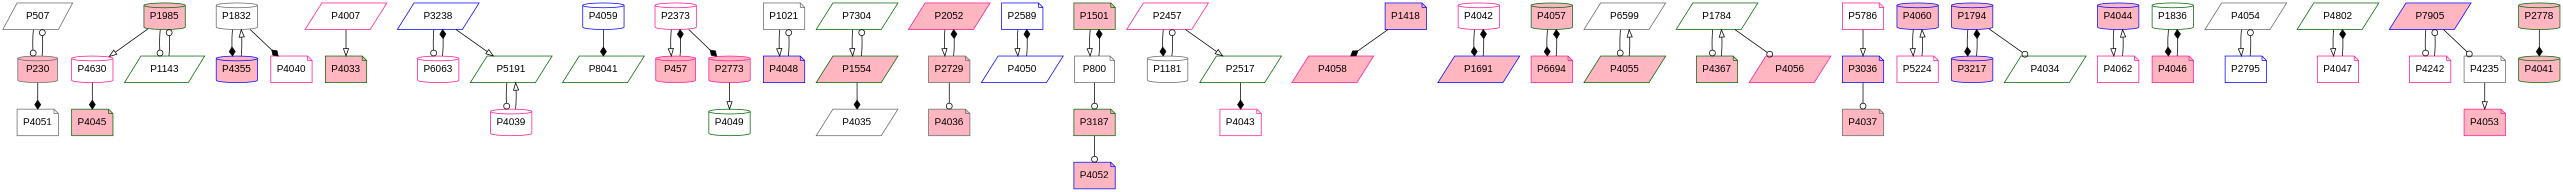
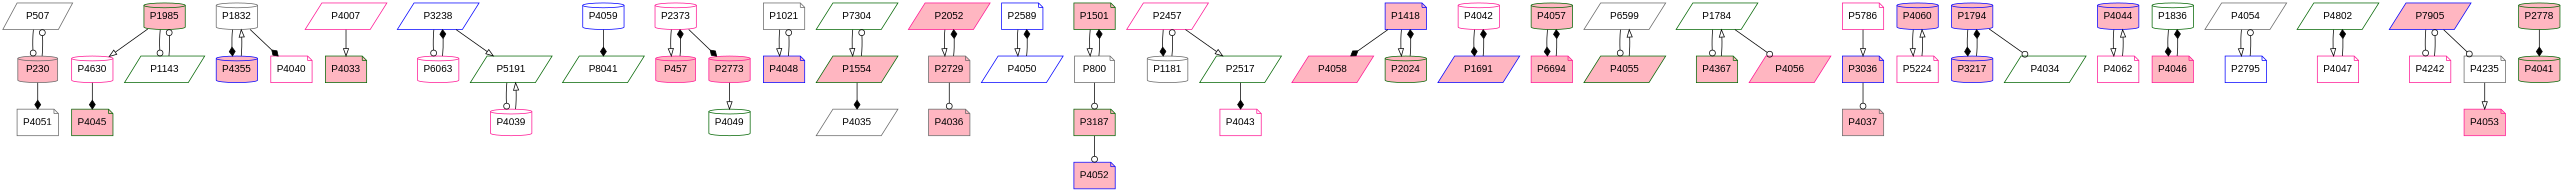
node "P2024": added
